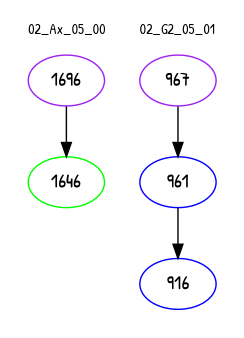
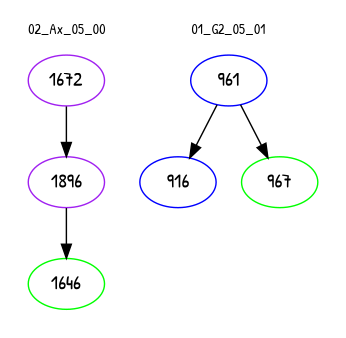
cluster "02_G2_05_01": label "02_G2_05_01" -> "01_G2_05_01"
node "1672": added
node "1696": label "1696" -> "1896"
node "967": color purple -> green
edge "967" -> "961": reversed
